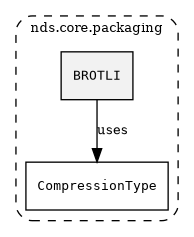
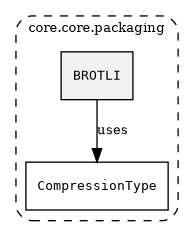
cluster "nds.core.packaging": label "nds.core.packaging" -> "core.core.packaging"
